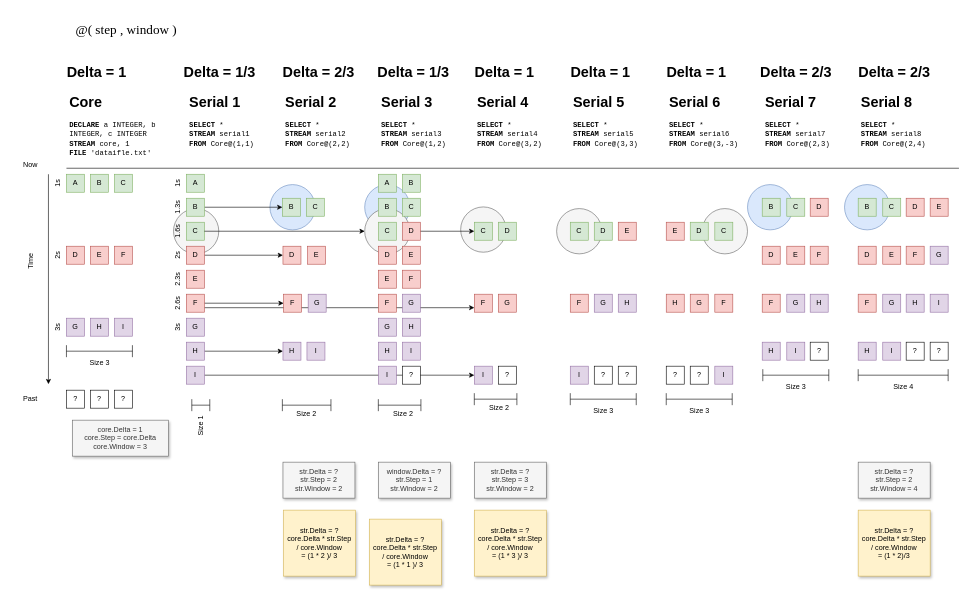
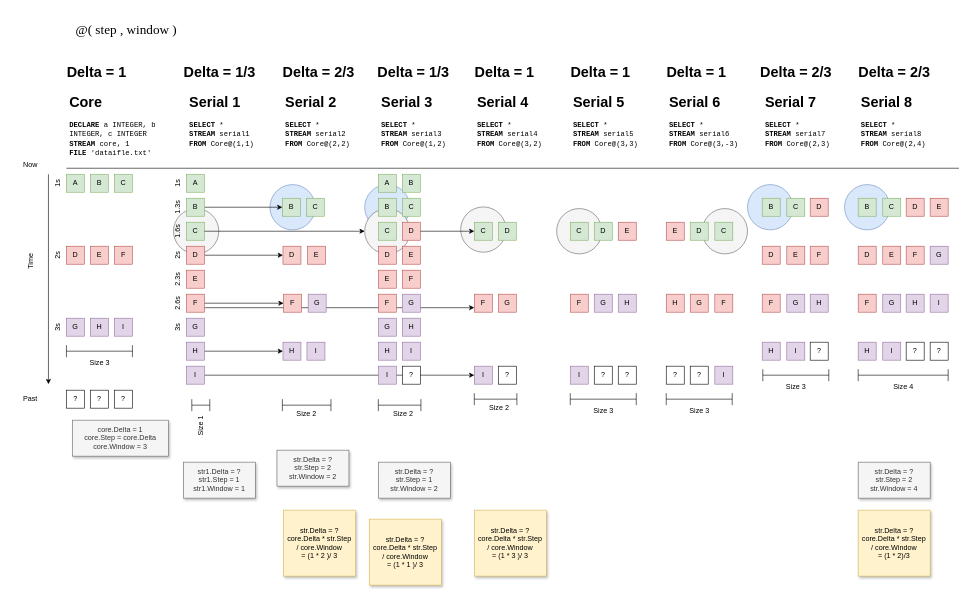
node "str1.Delta = ? str1.Step = 1 str1.Window = 1": added
node "str.Delta = ? str.Step = 2 str.Window = 2": moved (319, 480) -> (313, 468)
node "window.Delta = ? str.Step = 1 str.Window = 2": label "window.Delta = ? str.Step = 1 str.Window = 2" -> "str.Delta = ? str.Step = 1 str.Window = 2"
node "str.Delta = ? str.Step = 3 str.Window = 2": removed
